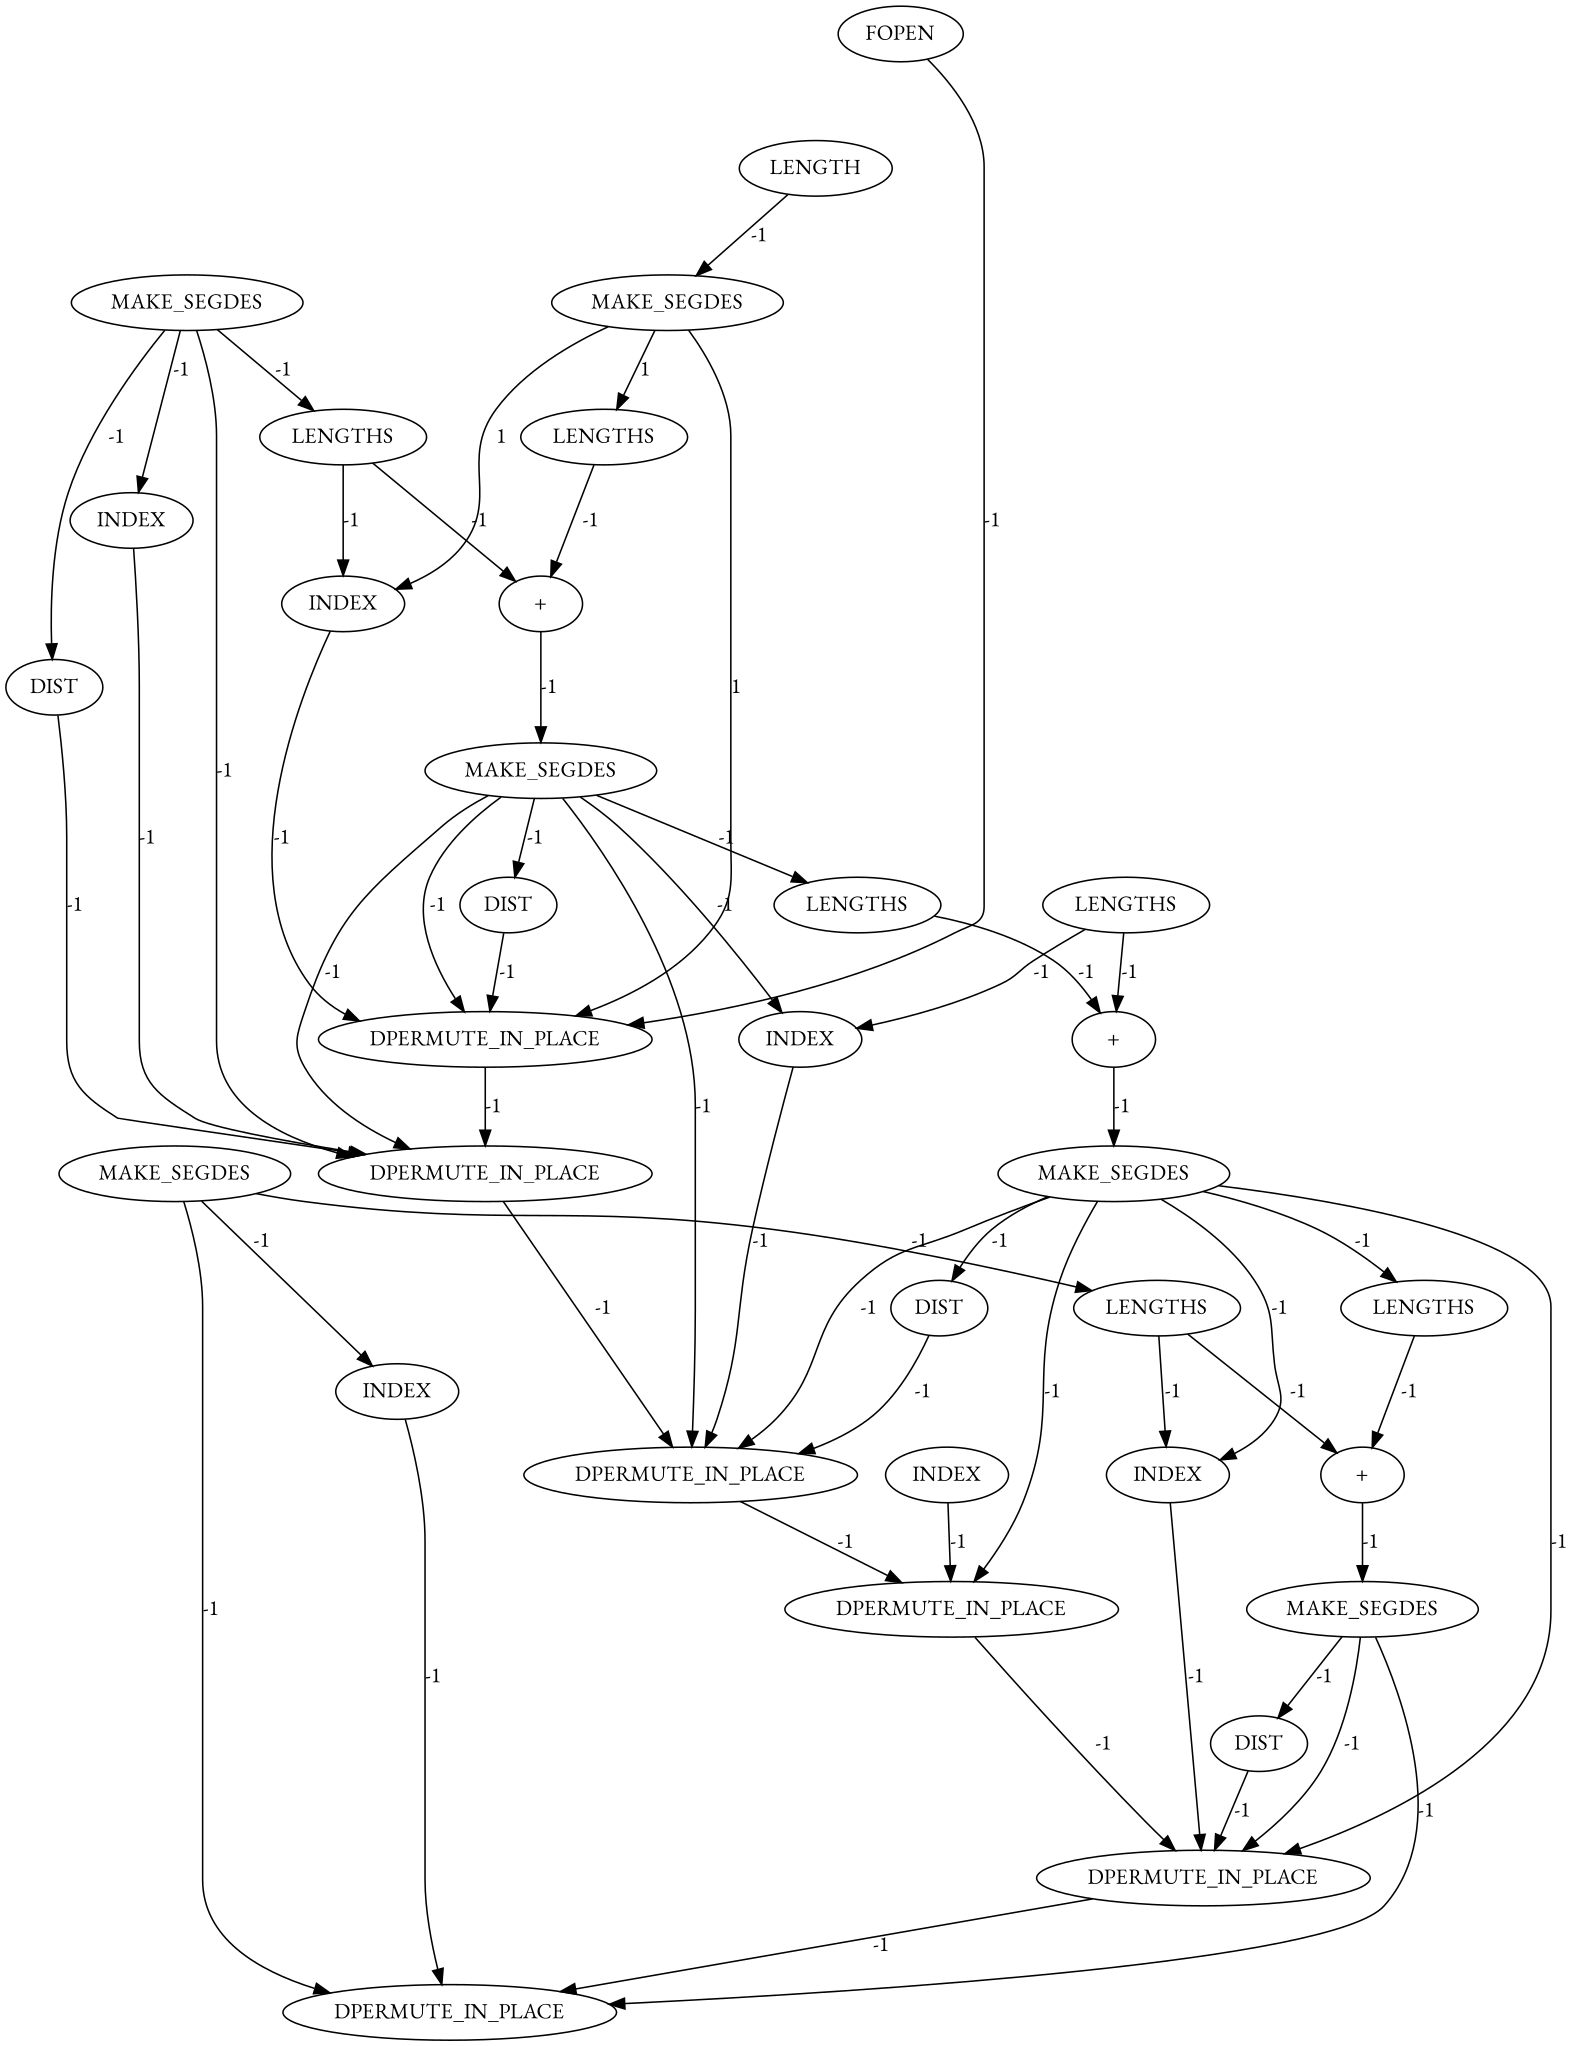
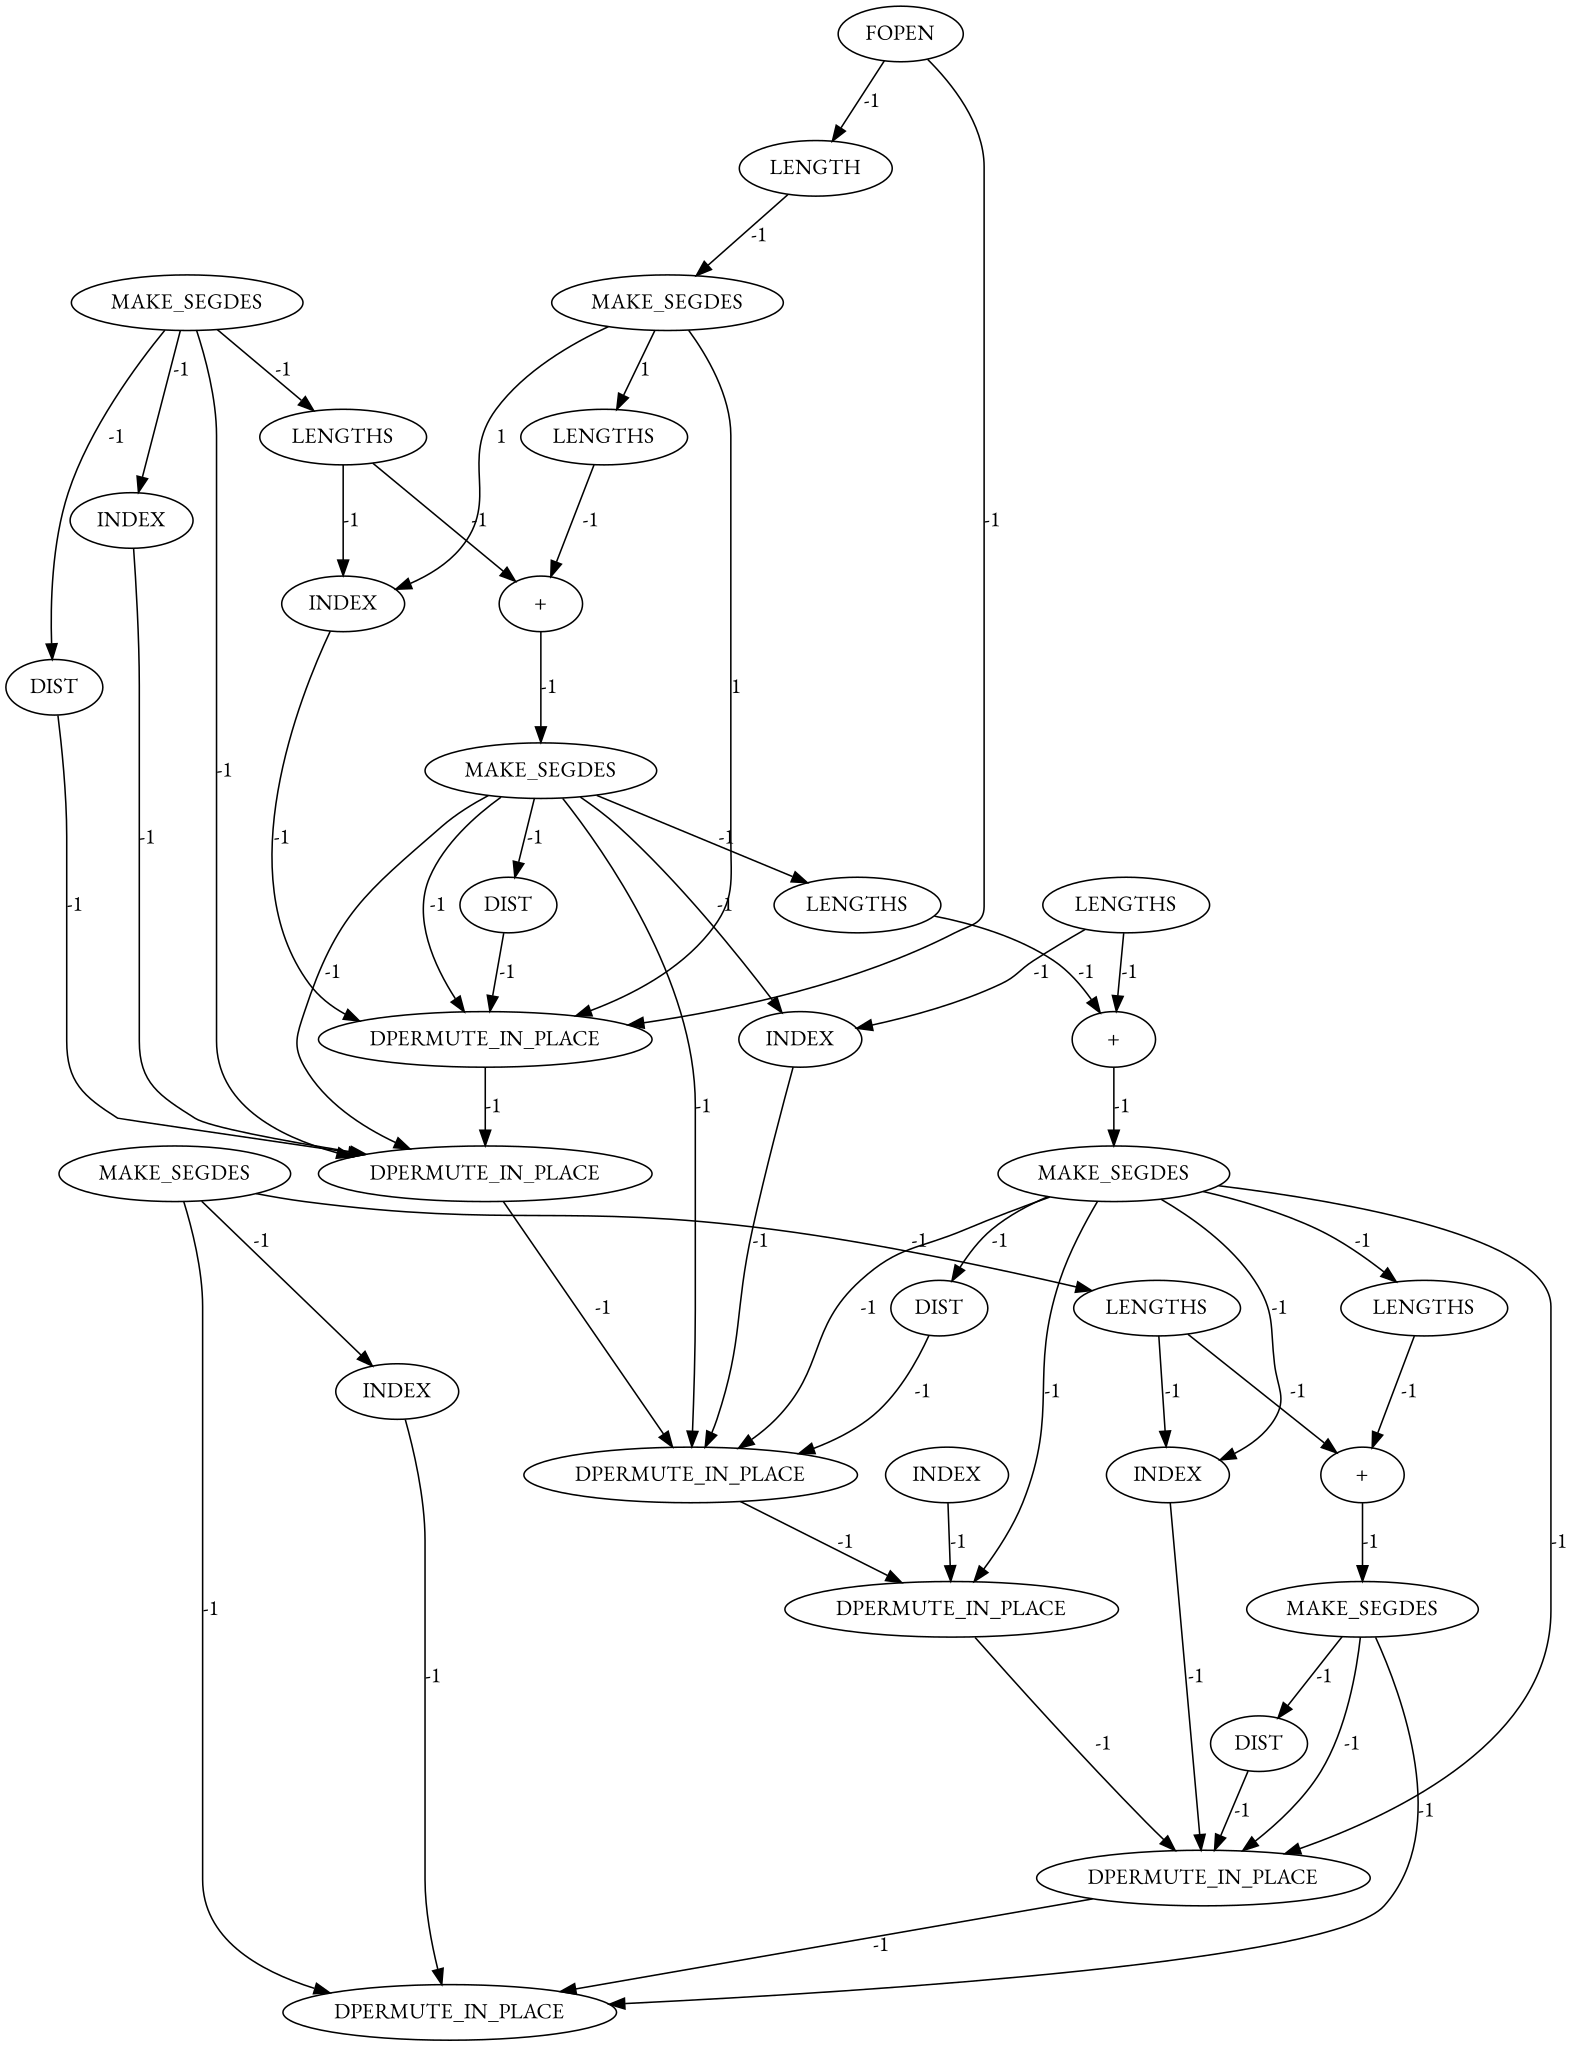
edge "FOPEN" -> "LENGTH": added, label "-1"
